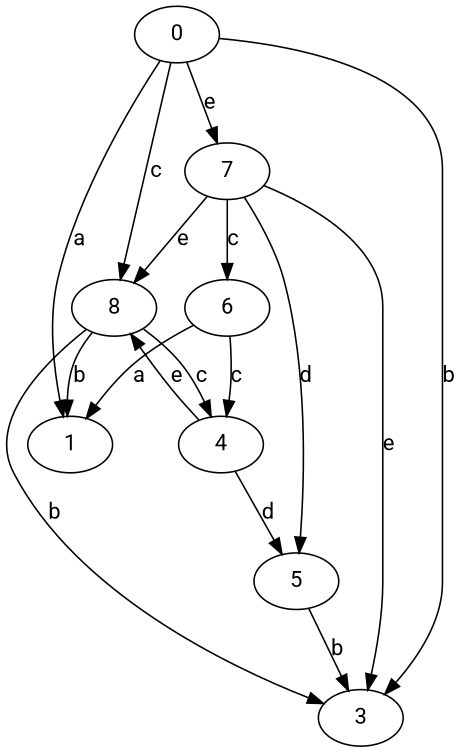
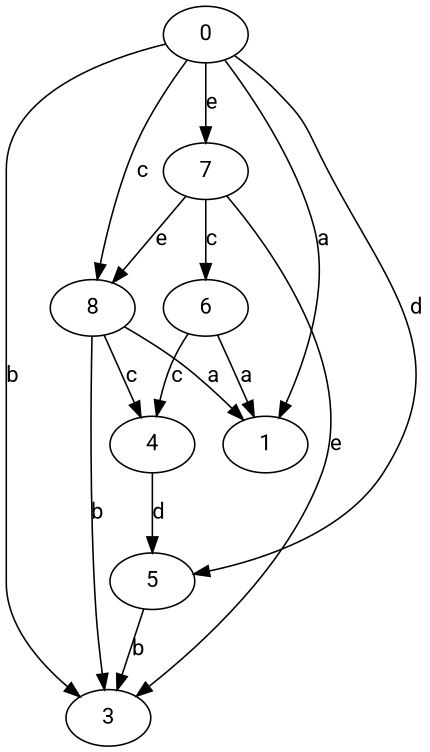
edge "7" -> "5": now "0" -> "5"
edge "8" -> "1": label "b" -> "a"
edge "4" -> "8": removed, label "e"
